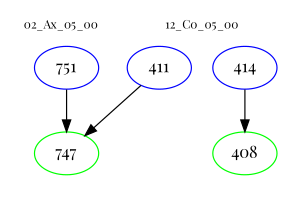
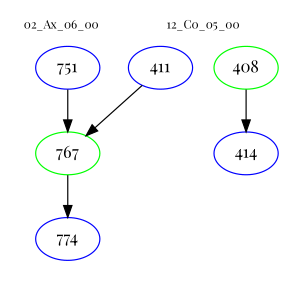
cluster "02_Ax_05_00": label "02_Ax_05_00" -> "02_Ax_06_00"
edge "414" -> "408": reversed
node "747": label "747" -> "767"
node "774": added
